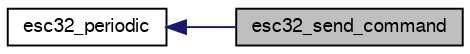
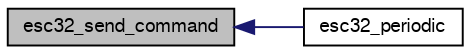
edge "esc32_send_command" -> "esc32_periodic": reversed
